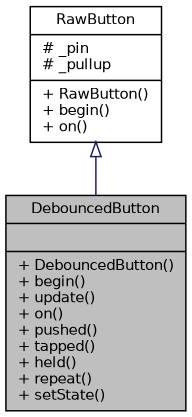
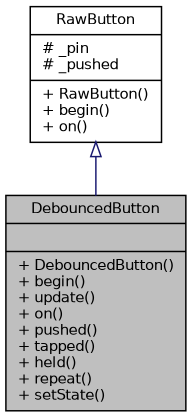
node "RawButton": text "# _pullup" -> "# _pushed"
